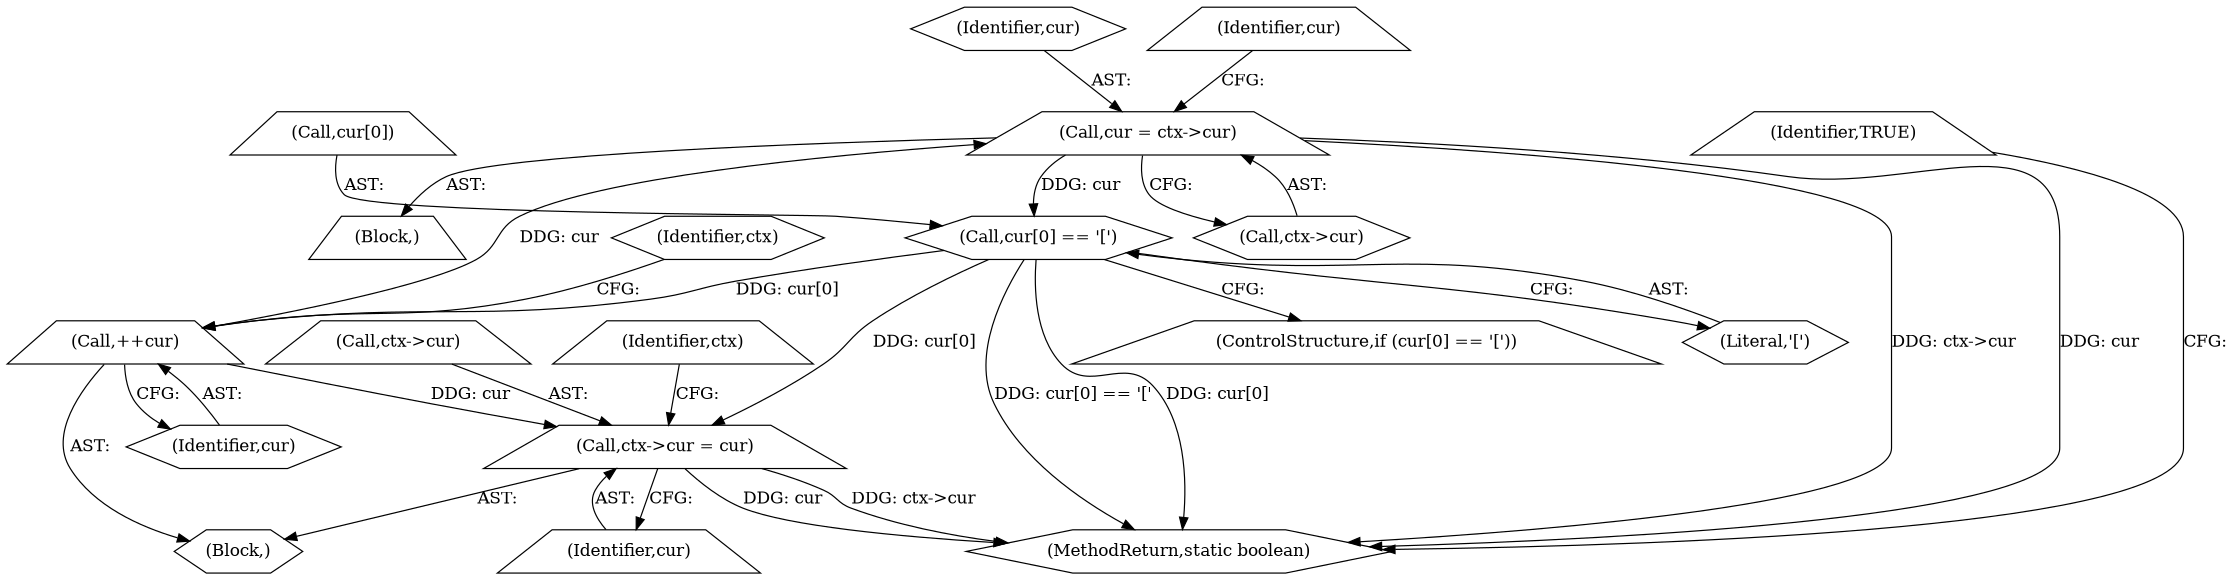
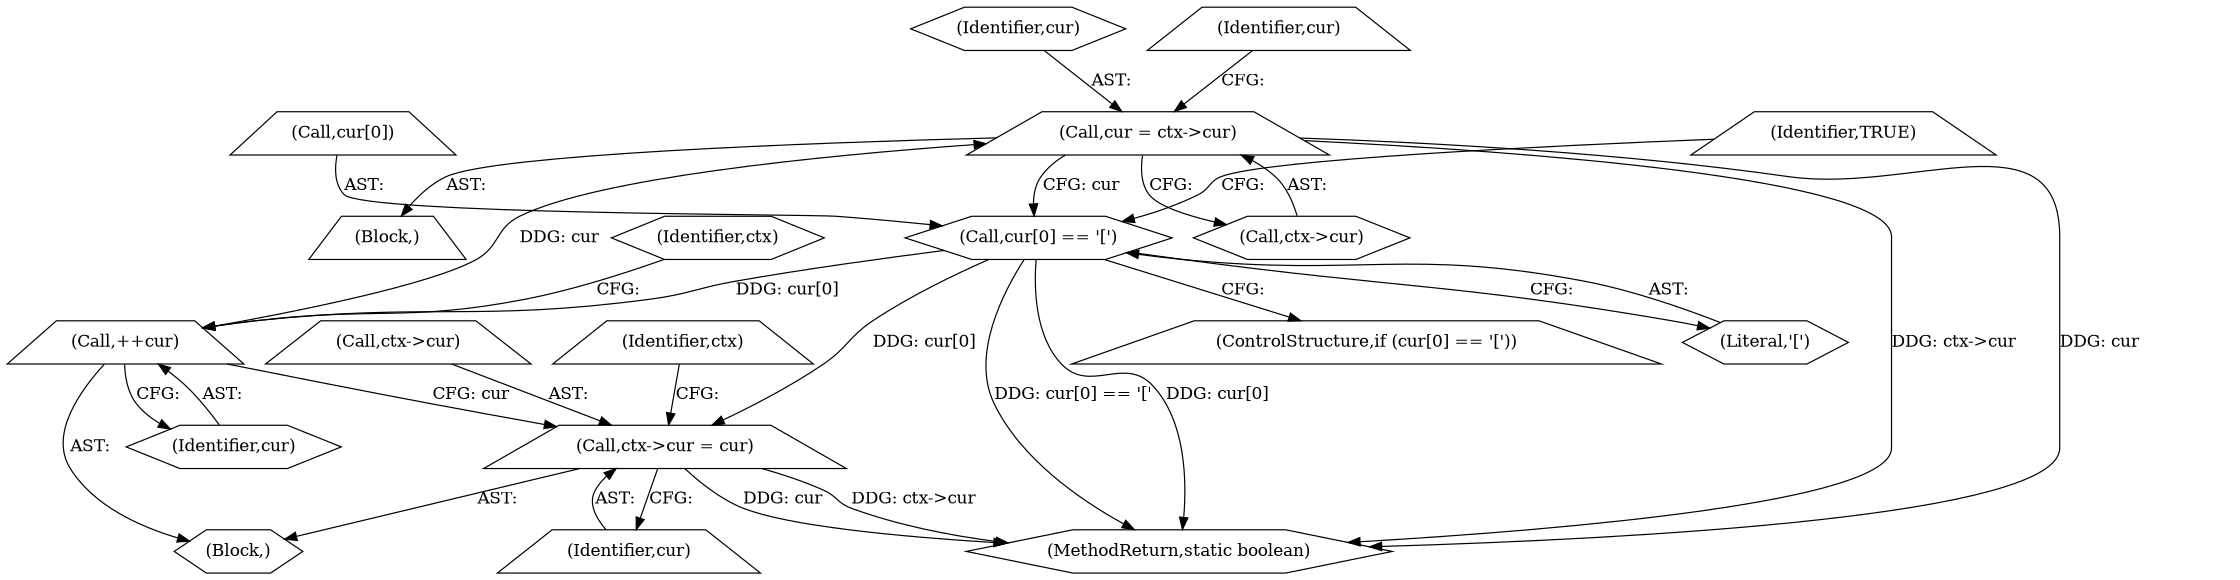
edge "(Call,cur = ctx->cur)" -> "(Call,cur[0] == '[')": label "DDG: cur" -> "CFG: cur"
edge "(Call,++cur)" -> "(Call,ctx->cur = cur)": label "DDG: cur" -> "CFG: cur"
edge "(Identifier,TRUE)" -> "(MethodReturn,static boolean)": now "(Identifier,TRUE)" -> "(Call,cur[0] == '[')"
